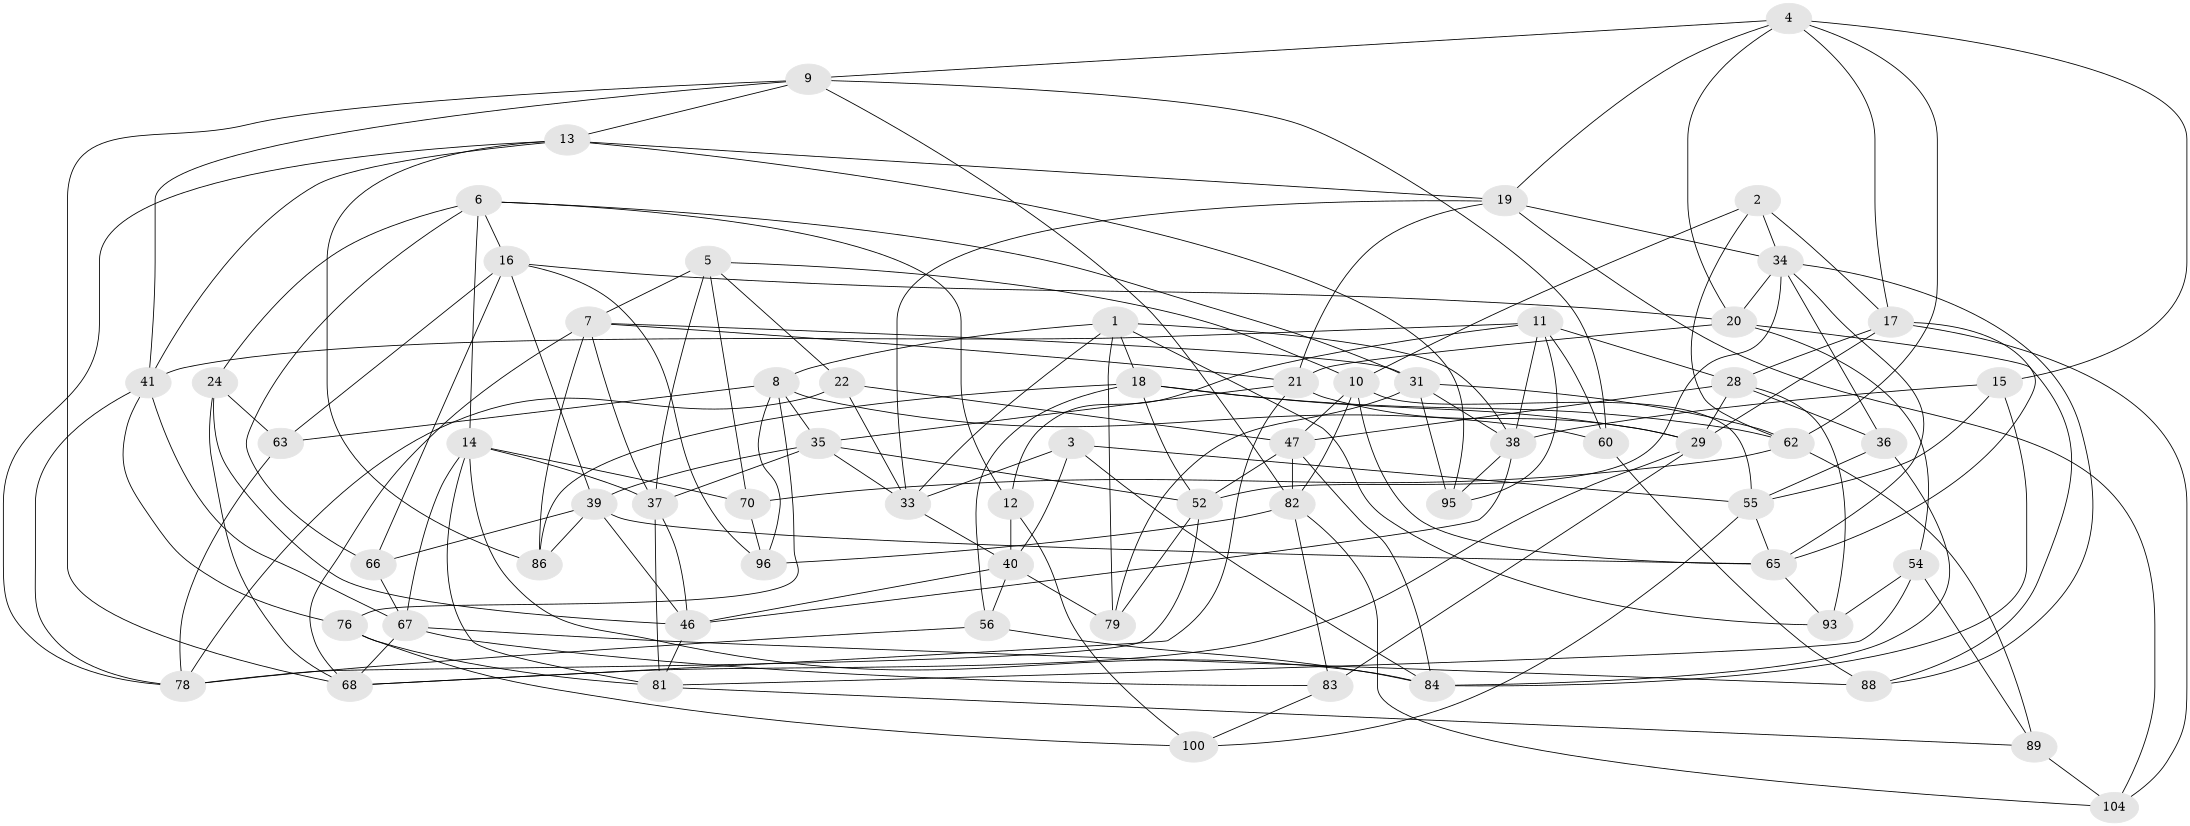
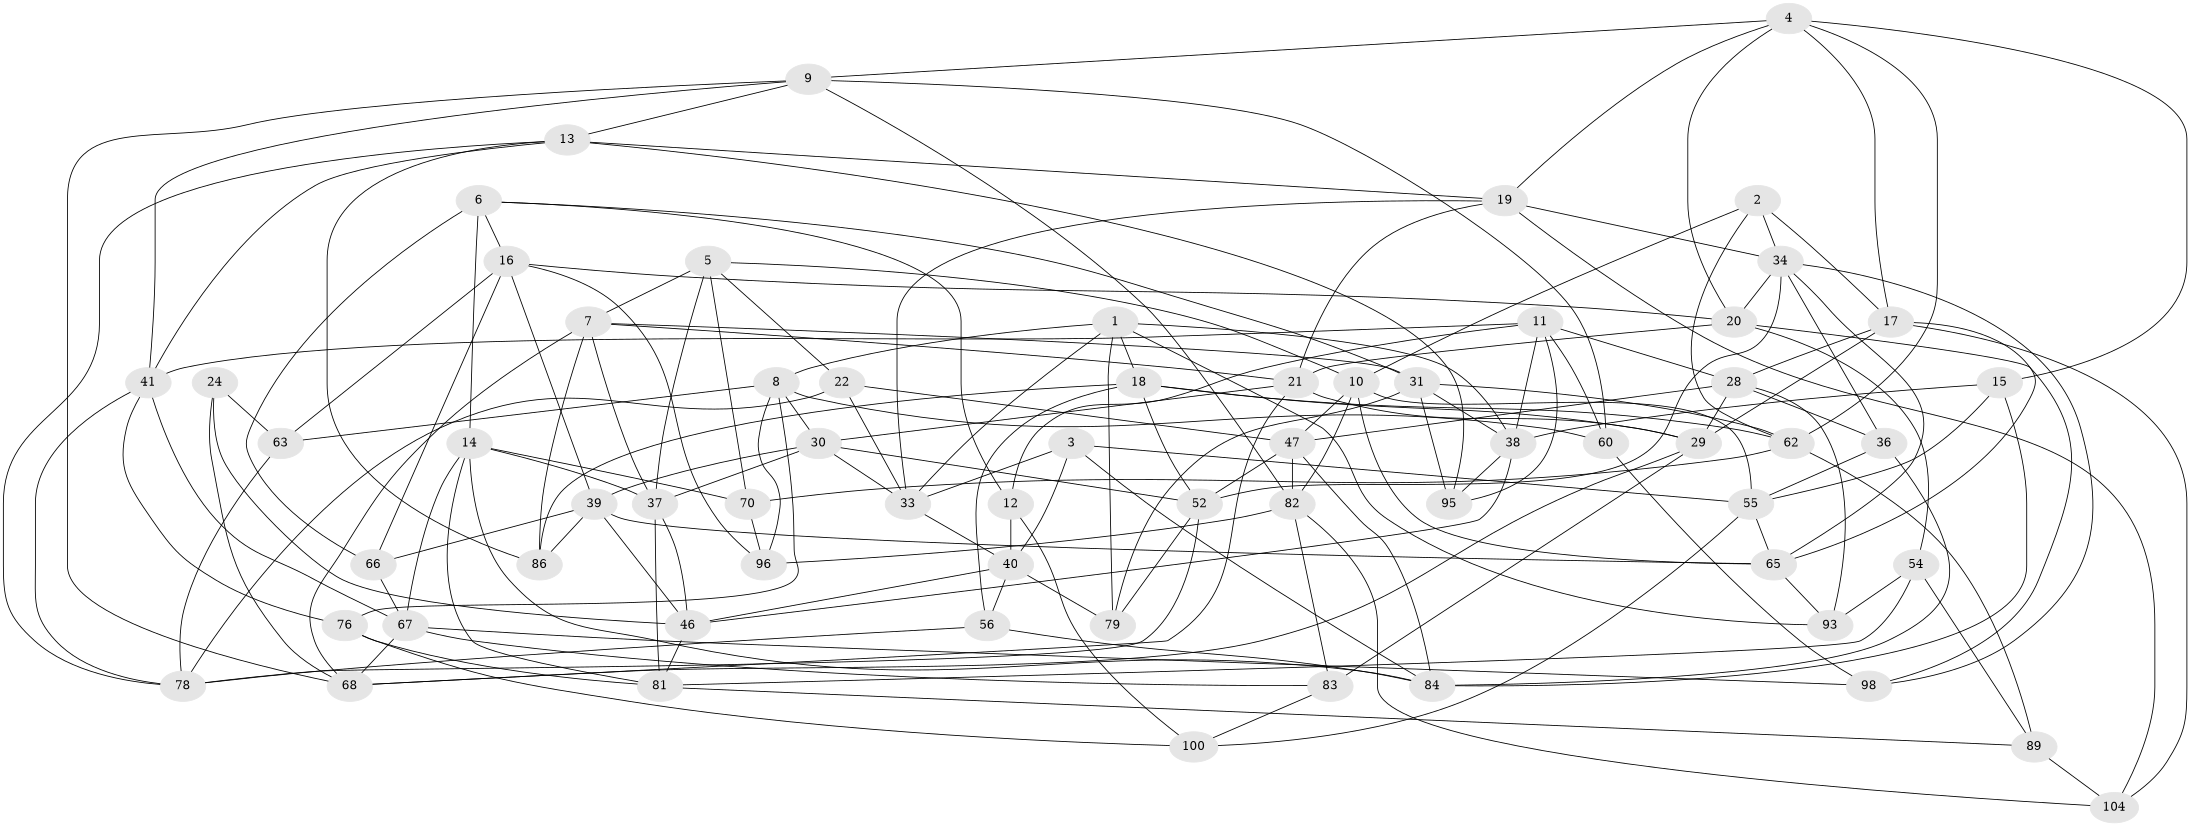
edge "6" -- "24": removed
node "35": label "35" -> "30"
node "88": label "88" -> "98"
